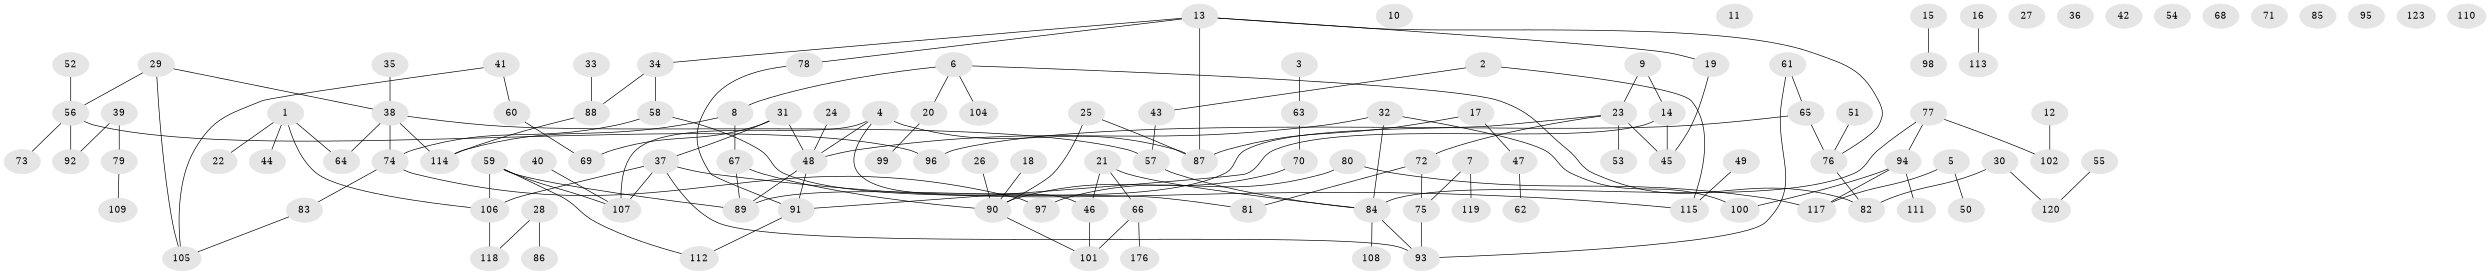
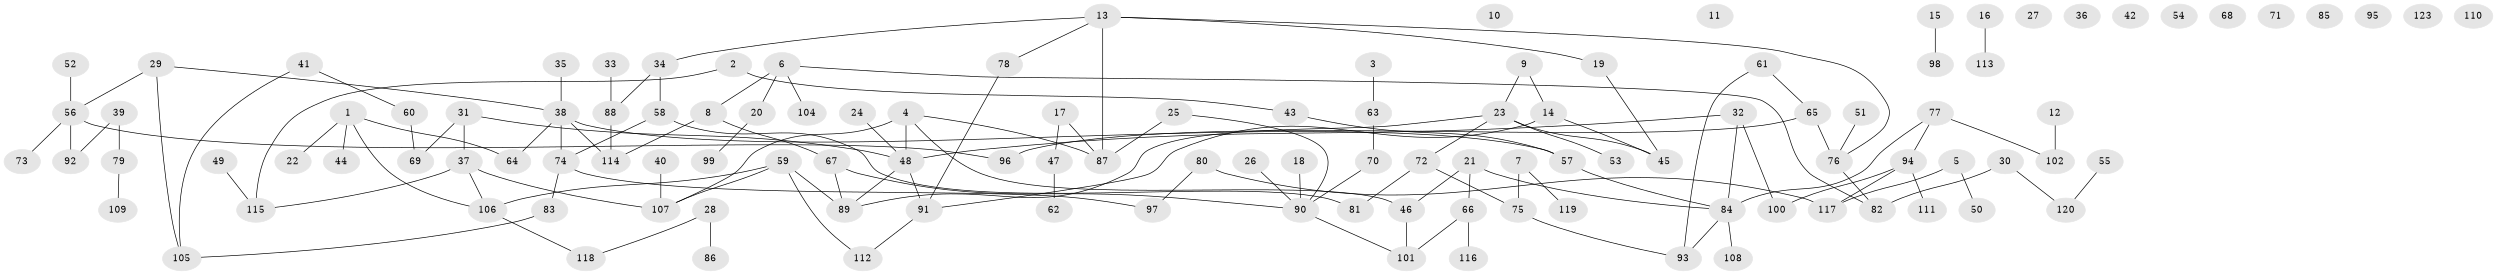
edge "37" -- "93": removed
node "176": label "176" -> "116"
